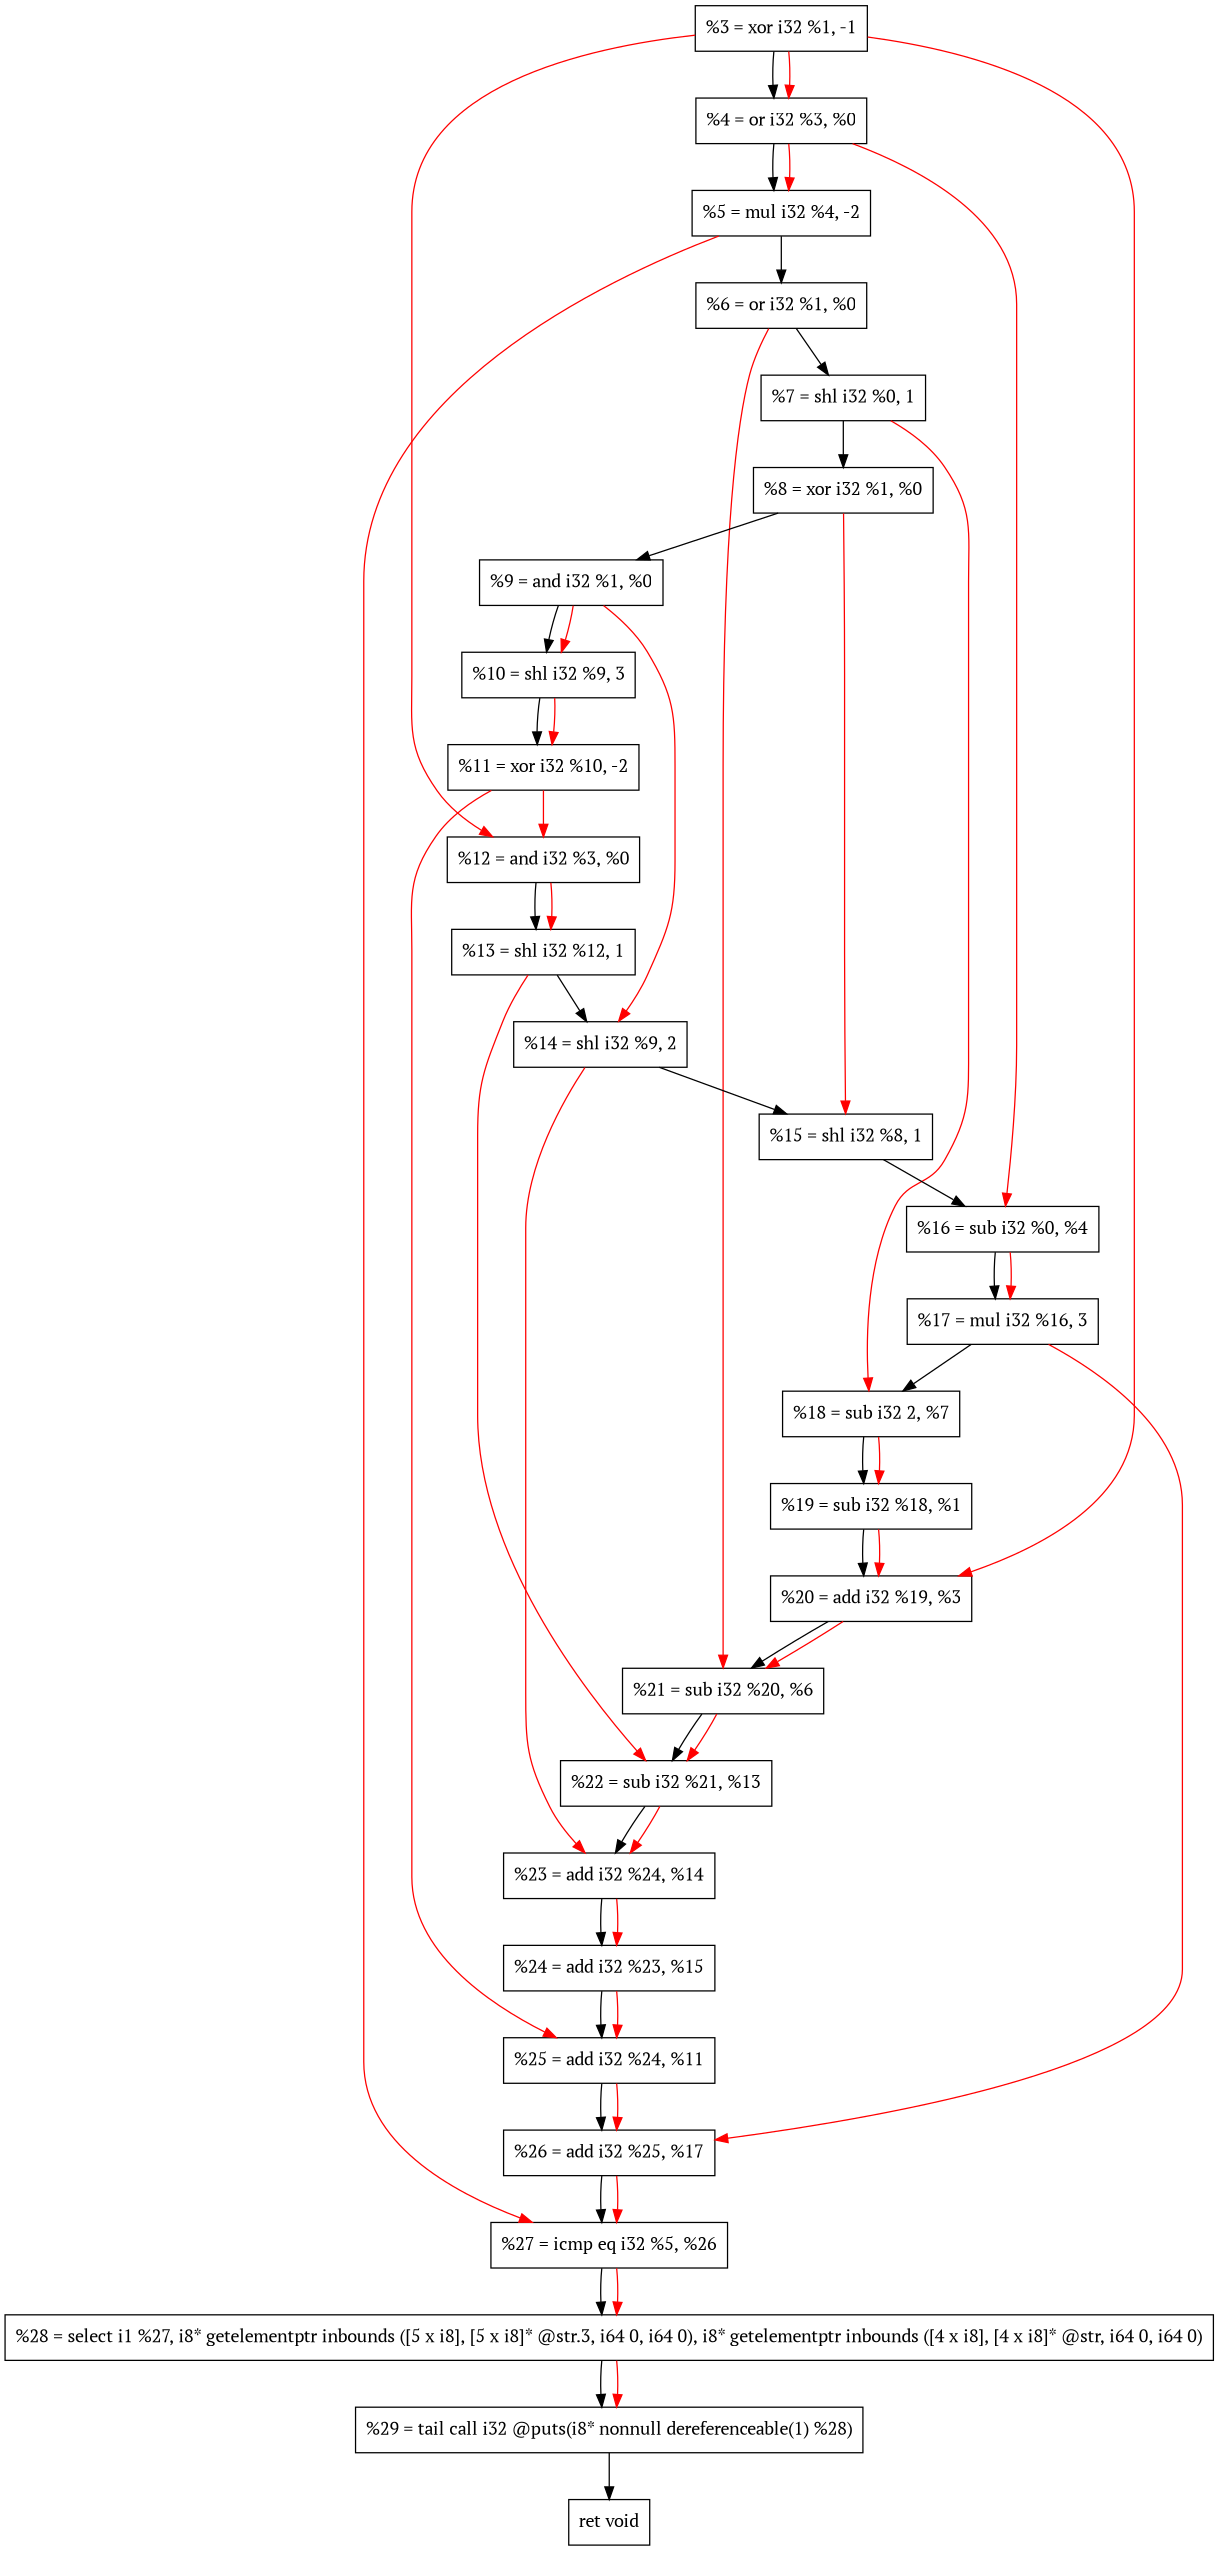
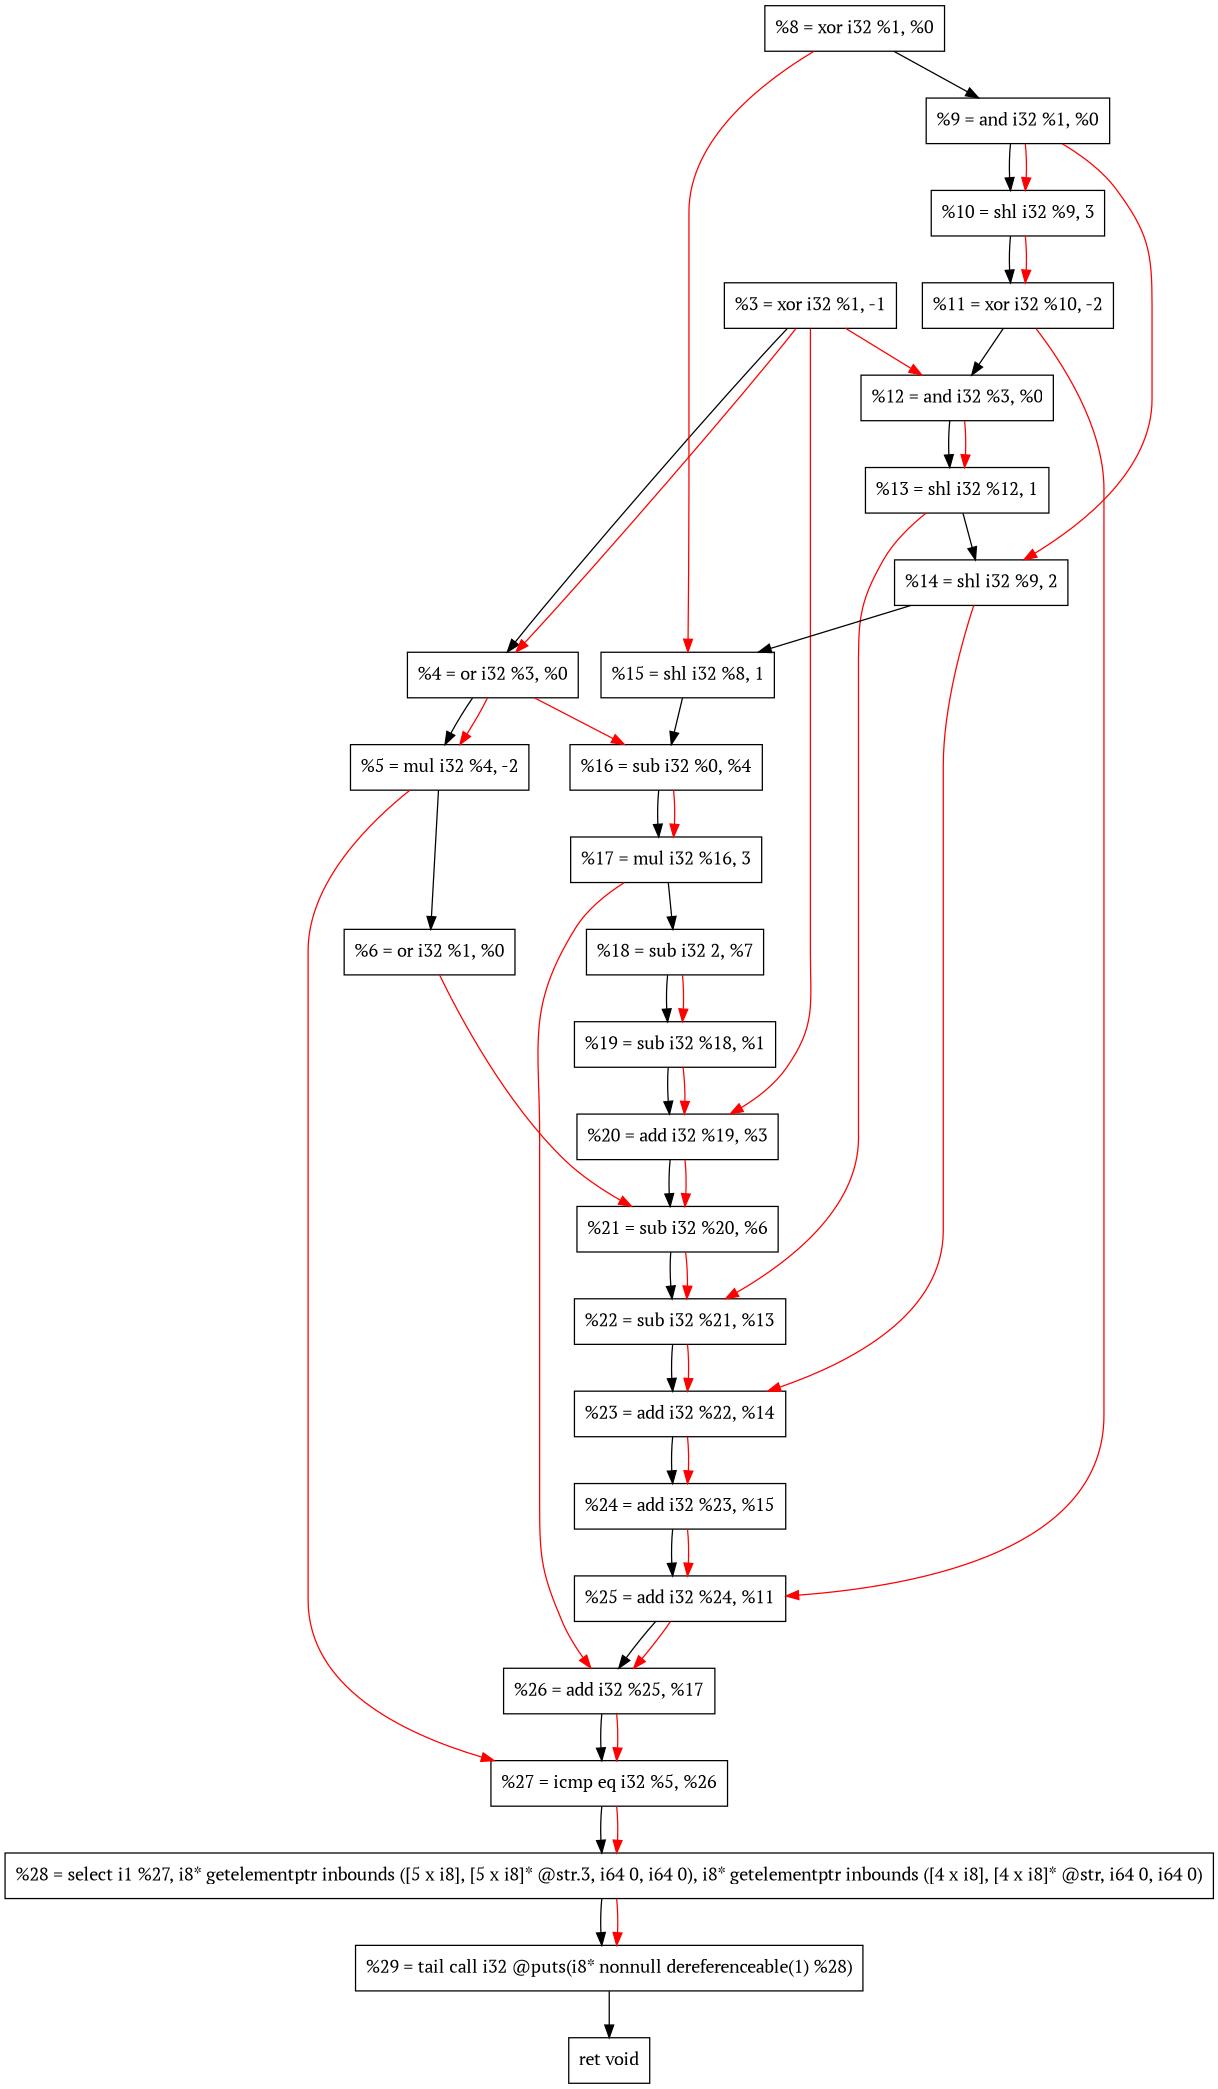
node "%7 = shl i32 %0, 1": removed
edge "%11 = xor i32 %10, -2" -> "%12 = and i32 %3, %0": color red -> black
node "%23 = add i32 %24, %14": label "%23 = add i32 %24, %14" -> "%23 = add i32 %22, %14"
